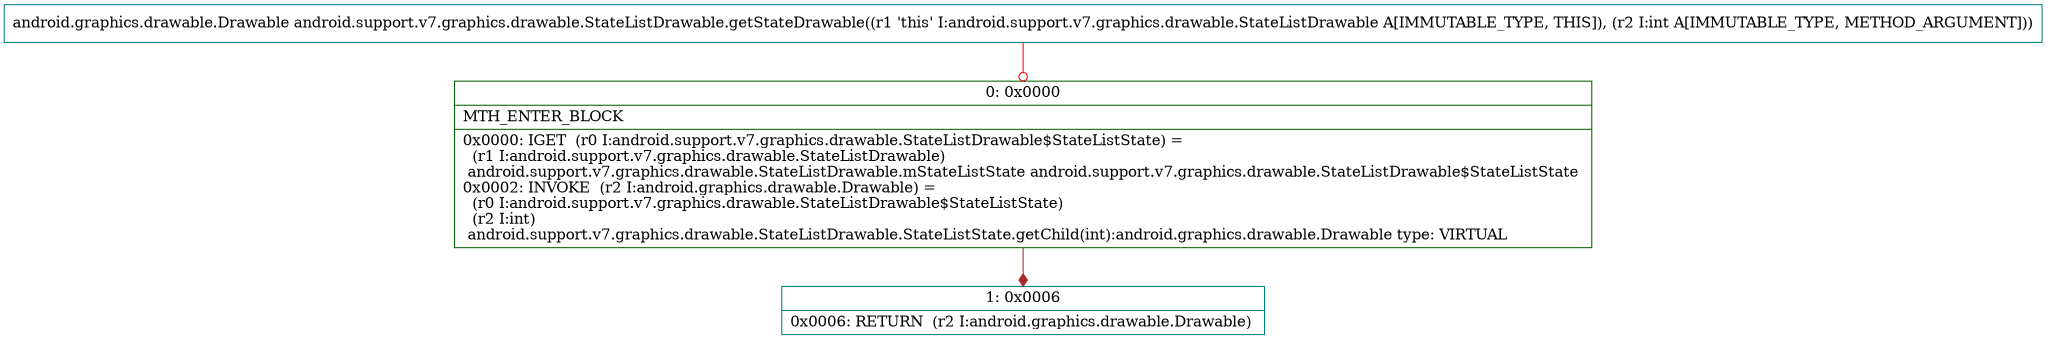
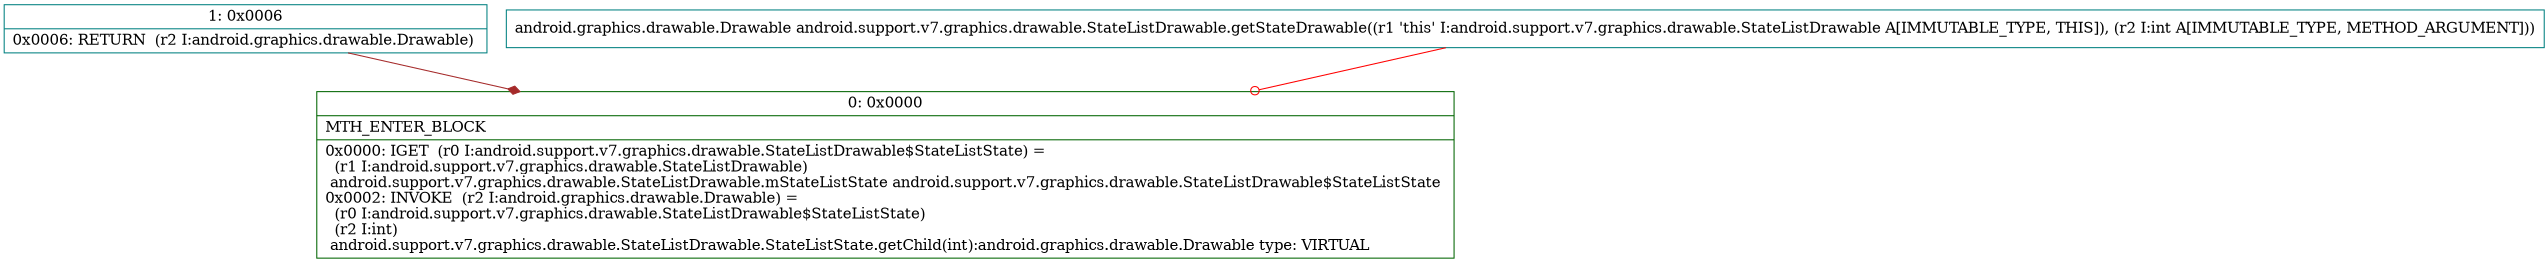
edge "0: 0x0000" -> "1: 0x0006": reversed
